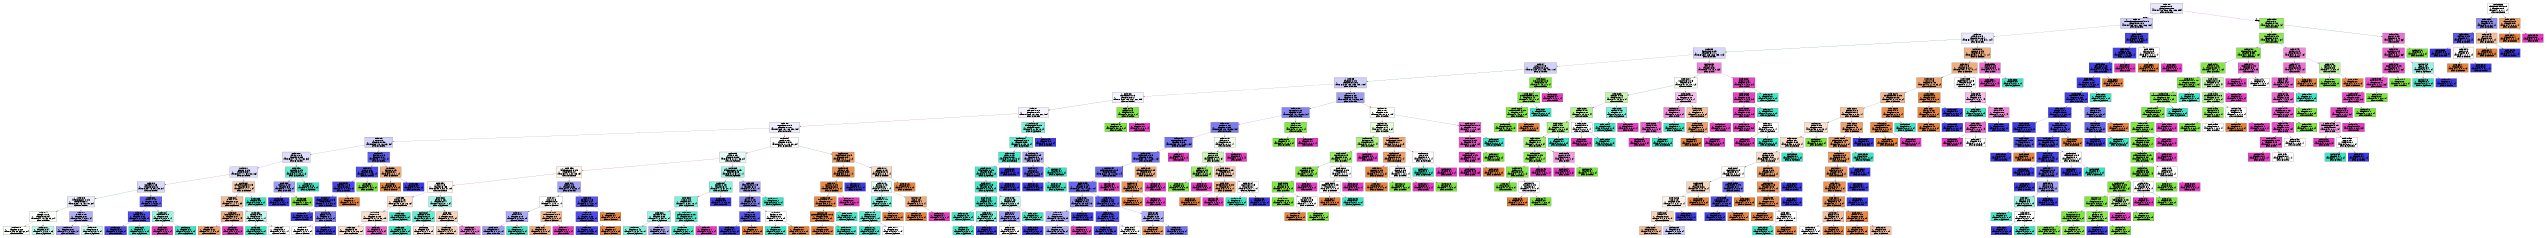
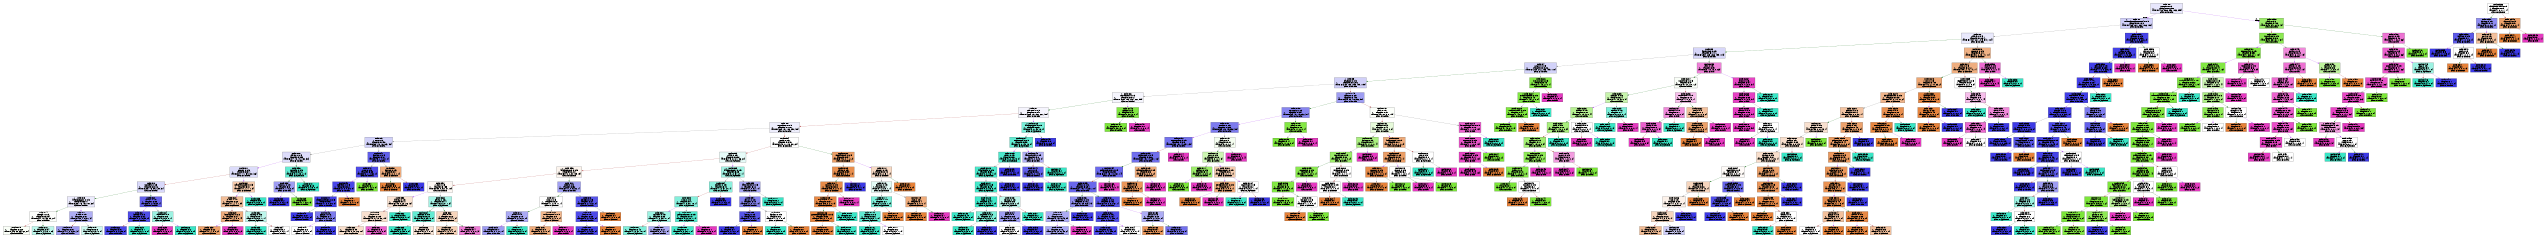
node "node #366": added
